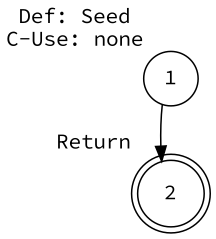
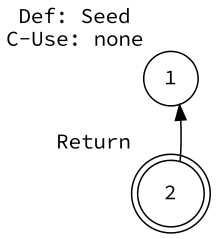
edge "1 Def: Seed C-Use: none" -> "2 Return": reversed
